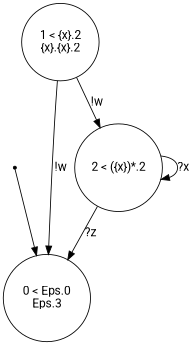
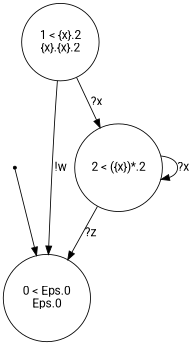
edge "1 < {x}.2 {x}.{x}.2" -> "2 < ({x})*.2": label "!w" -> "?x"
node "0 < Eps.0 Eps.3": label "0 < Eps.0 Eps.3" -> "0 < Eps.0 Eps.0"
